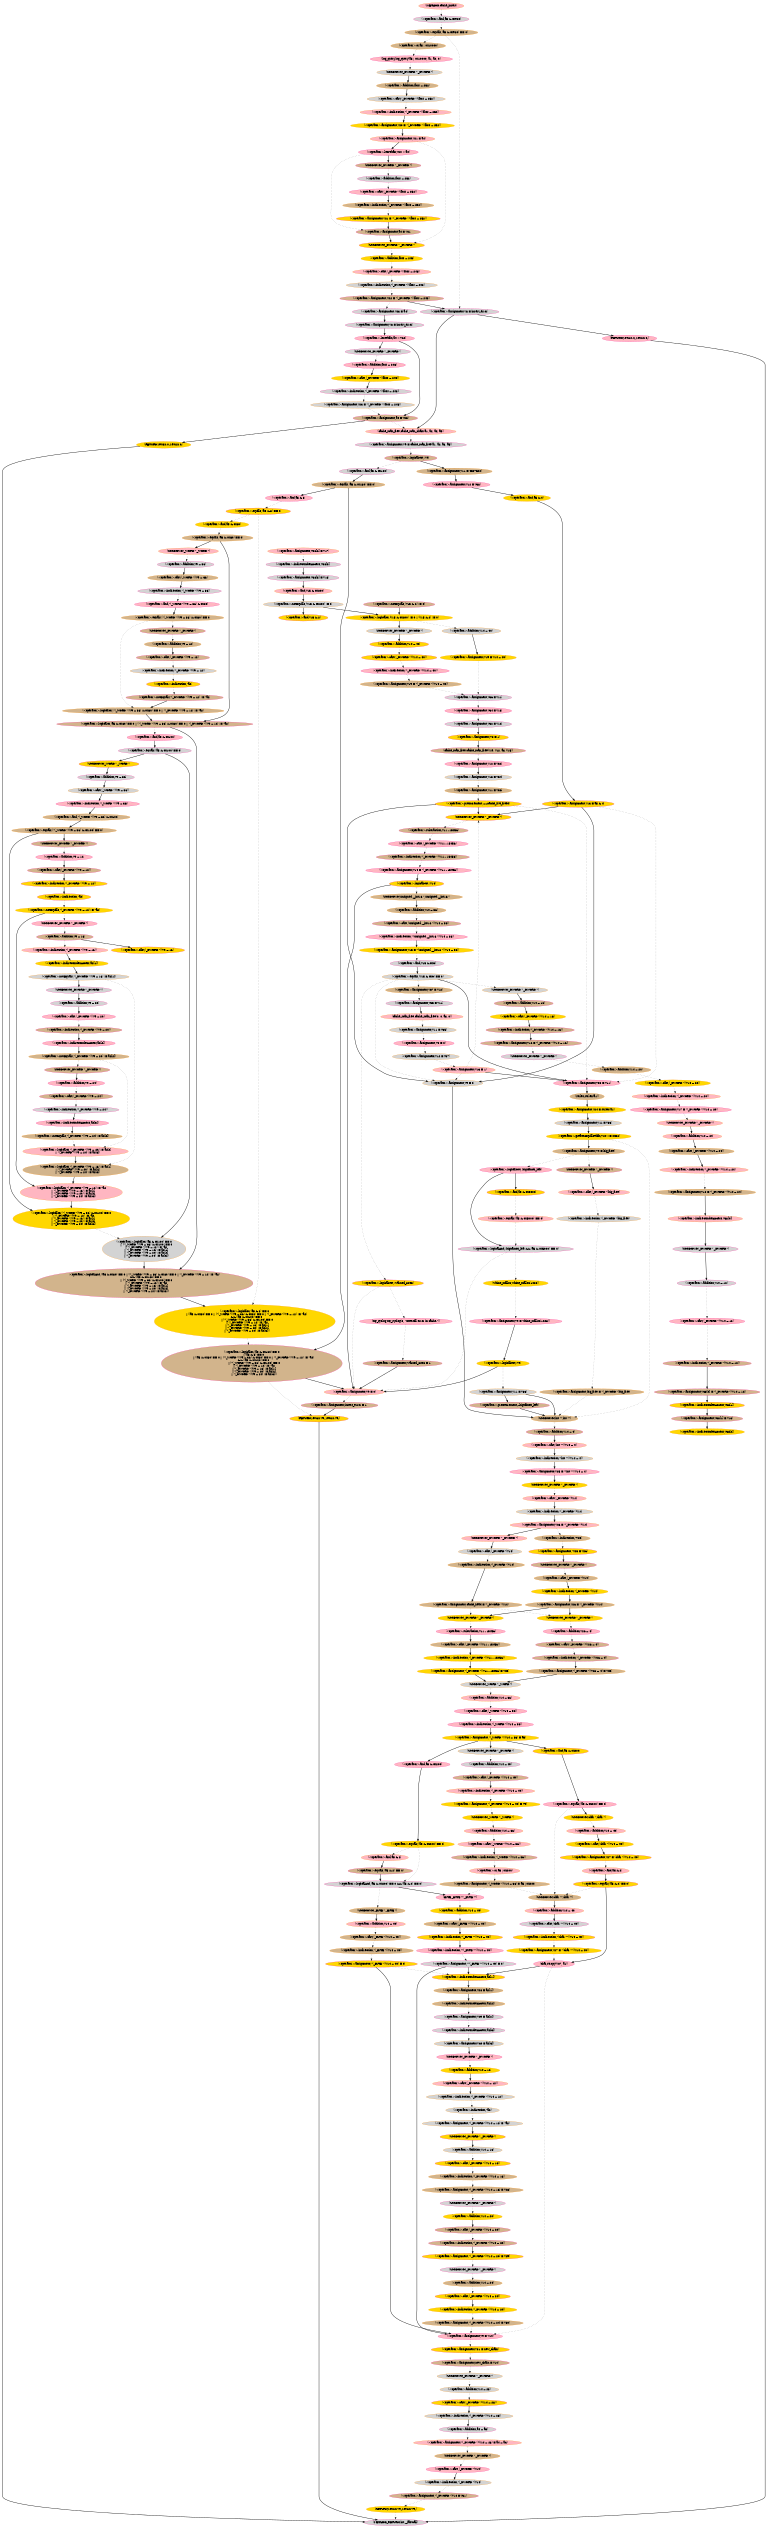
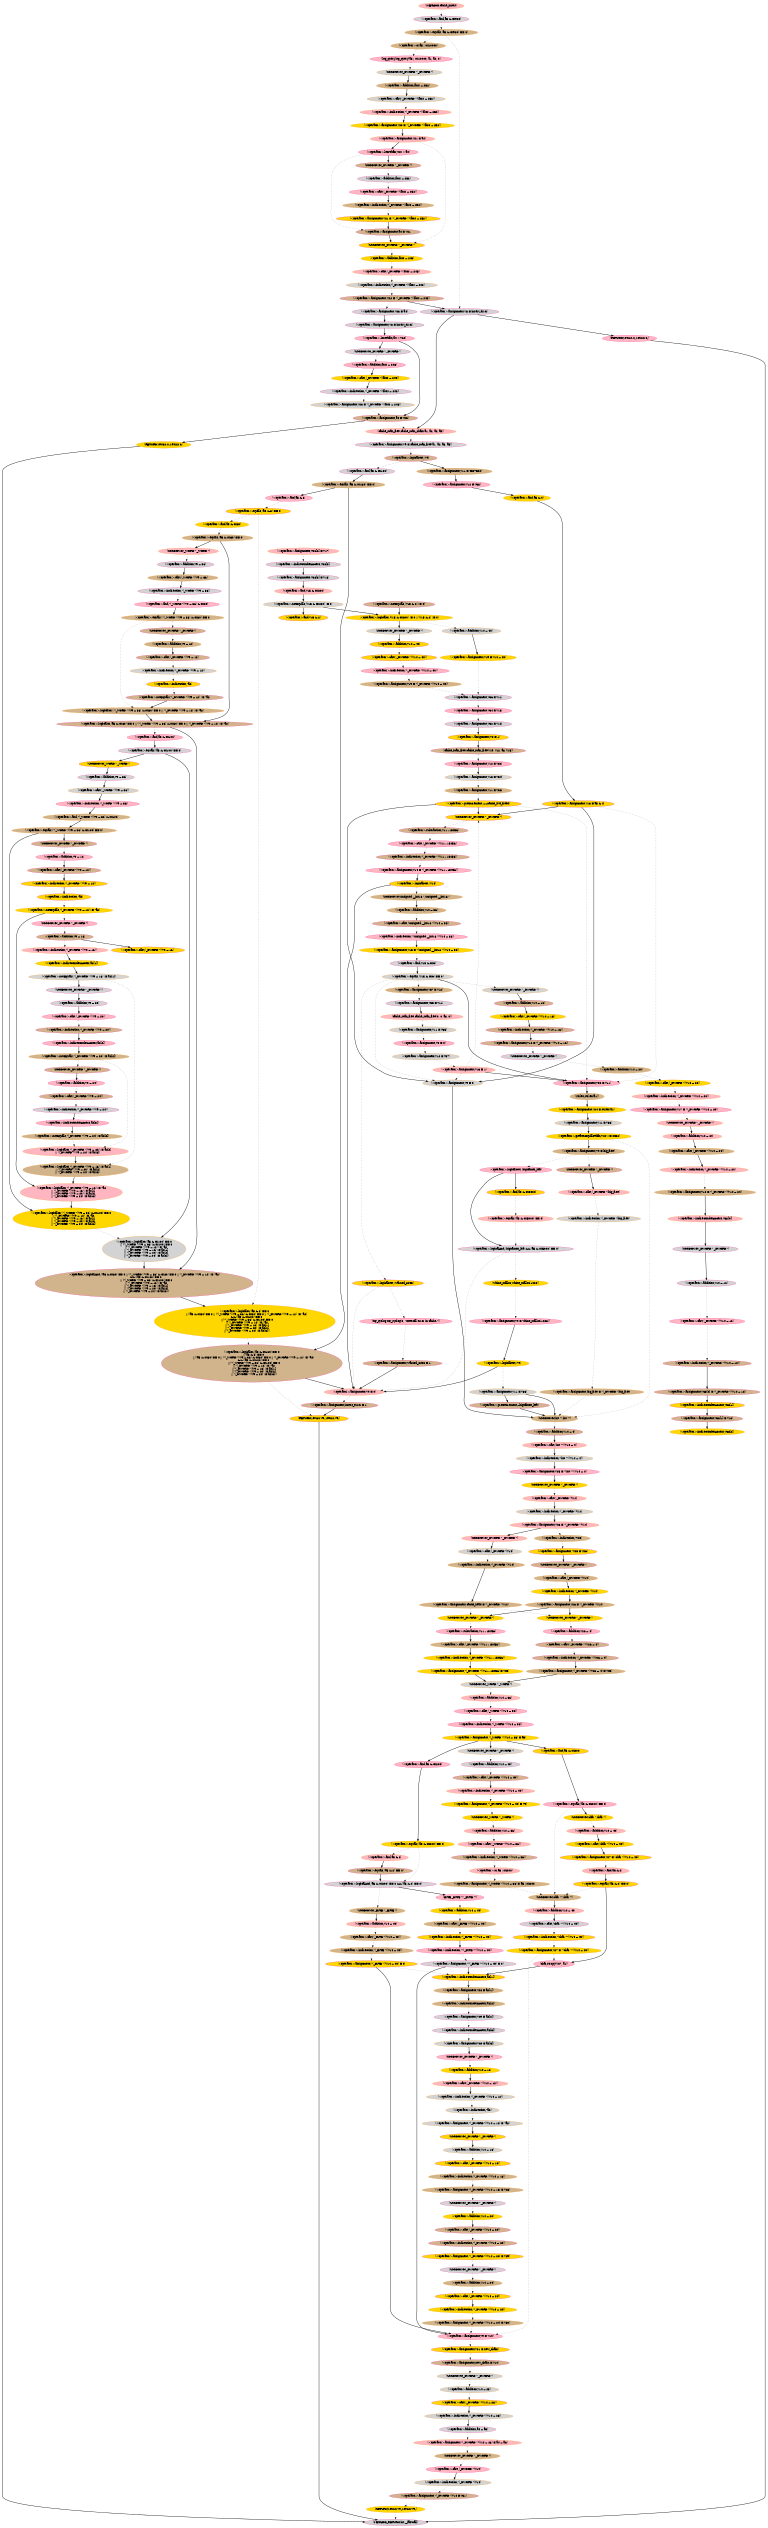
edge "(<operator>.assignment,*(_WORD *)(v14 + 36) = a5 | 0x200)" -> "(BYTE,_BYTE **,_BYTE **)": removed
edge "(<operator>.cast,(_BYTE **)(v14 + 40))" -> "(<operator>.indirection,*(_BYTE **)(v14 + 40))": style bold -> dotted
edge "(char,strcpy(v27, a1))" -> "(<operator>.assignment,v9 = v14)": now "(<operator>.assignment,v27 = *(char **)(v14 + 40))" -> "(<operator>.assignment,v9 = v14)"
